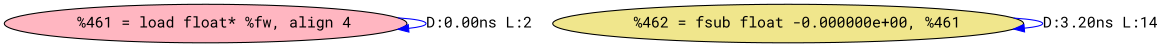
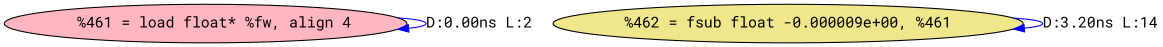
node "%462 = fsub float -0.000000e+00, %461": label "%462 = fsub float -0.000000e+00, %461" -> "%462 = fsub float -0.000009e+00, %461"
